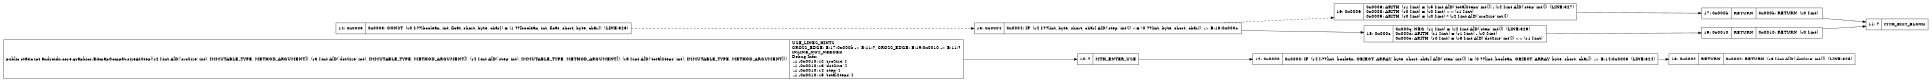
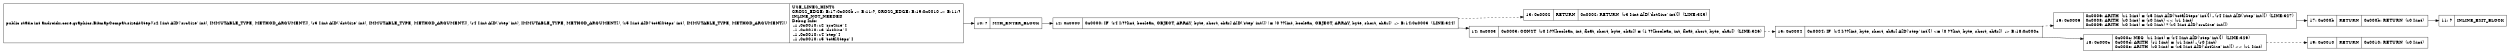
node "11: ?": text "MTH_EXIT_BLOCK" -> "INLINE_EXIT_BLOCK"
edge "12: 0x0000" -> "14: 0x0003": added
edge "19: 0x0010" -> "11: ?": removed
edge "18: 0x000c" -> "19: 0x0010": style solid -> dashed
node "10: ?": text "MTH_ENTER_USE" -> "MTH_ENTER_BLOCK"
edge "12: 0x0000" -> "13: 0x0002": style solid -> dashed
